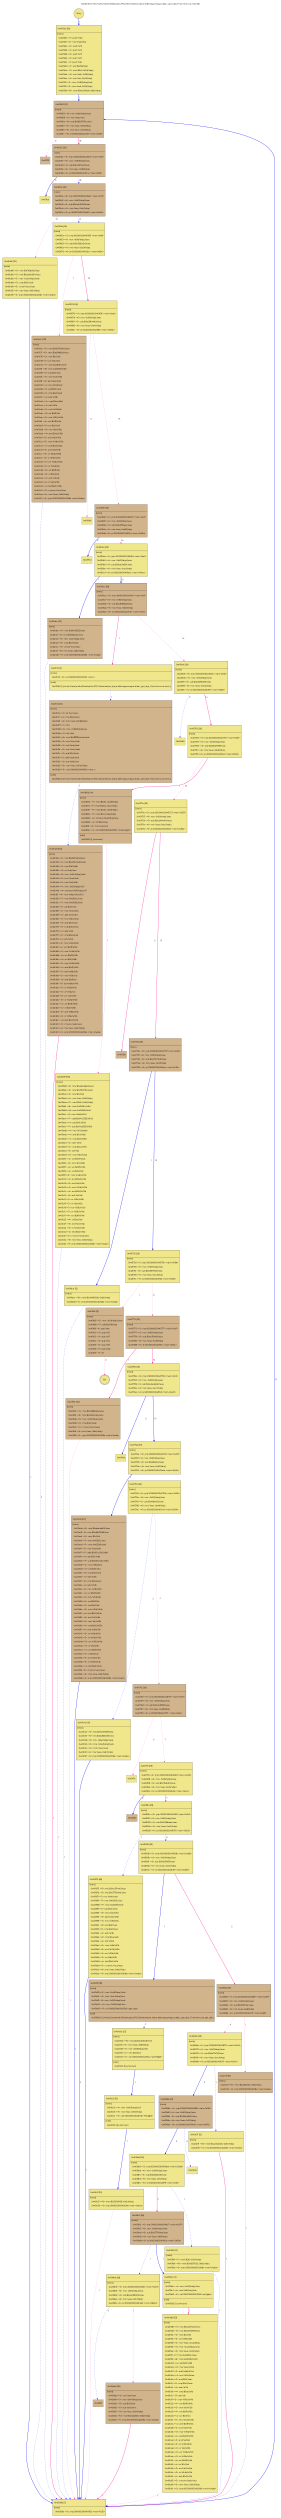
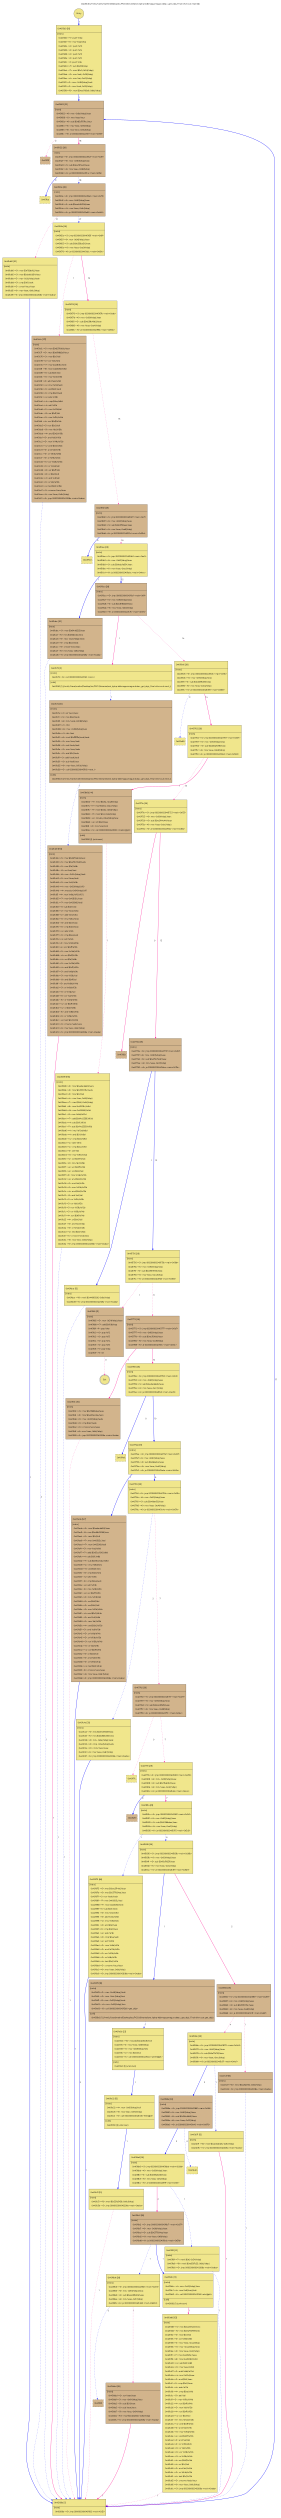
node "0x401f8b": removed
edge "0x4017aa [28]" -> "0x4017c6 [28]": added, label "9"
